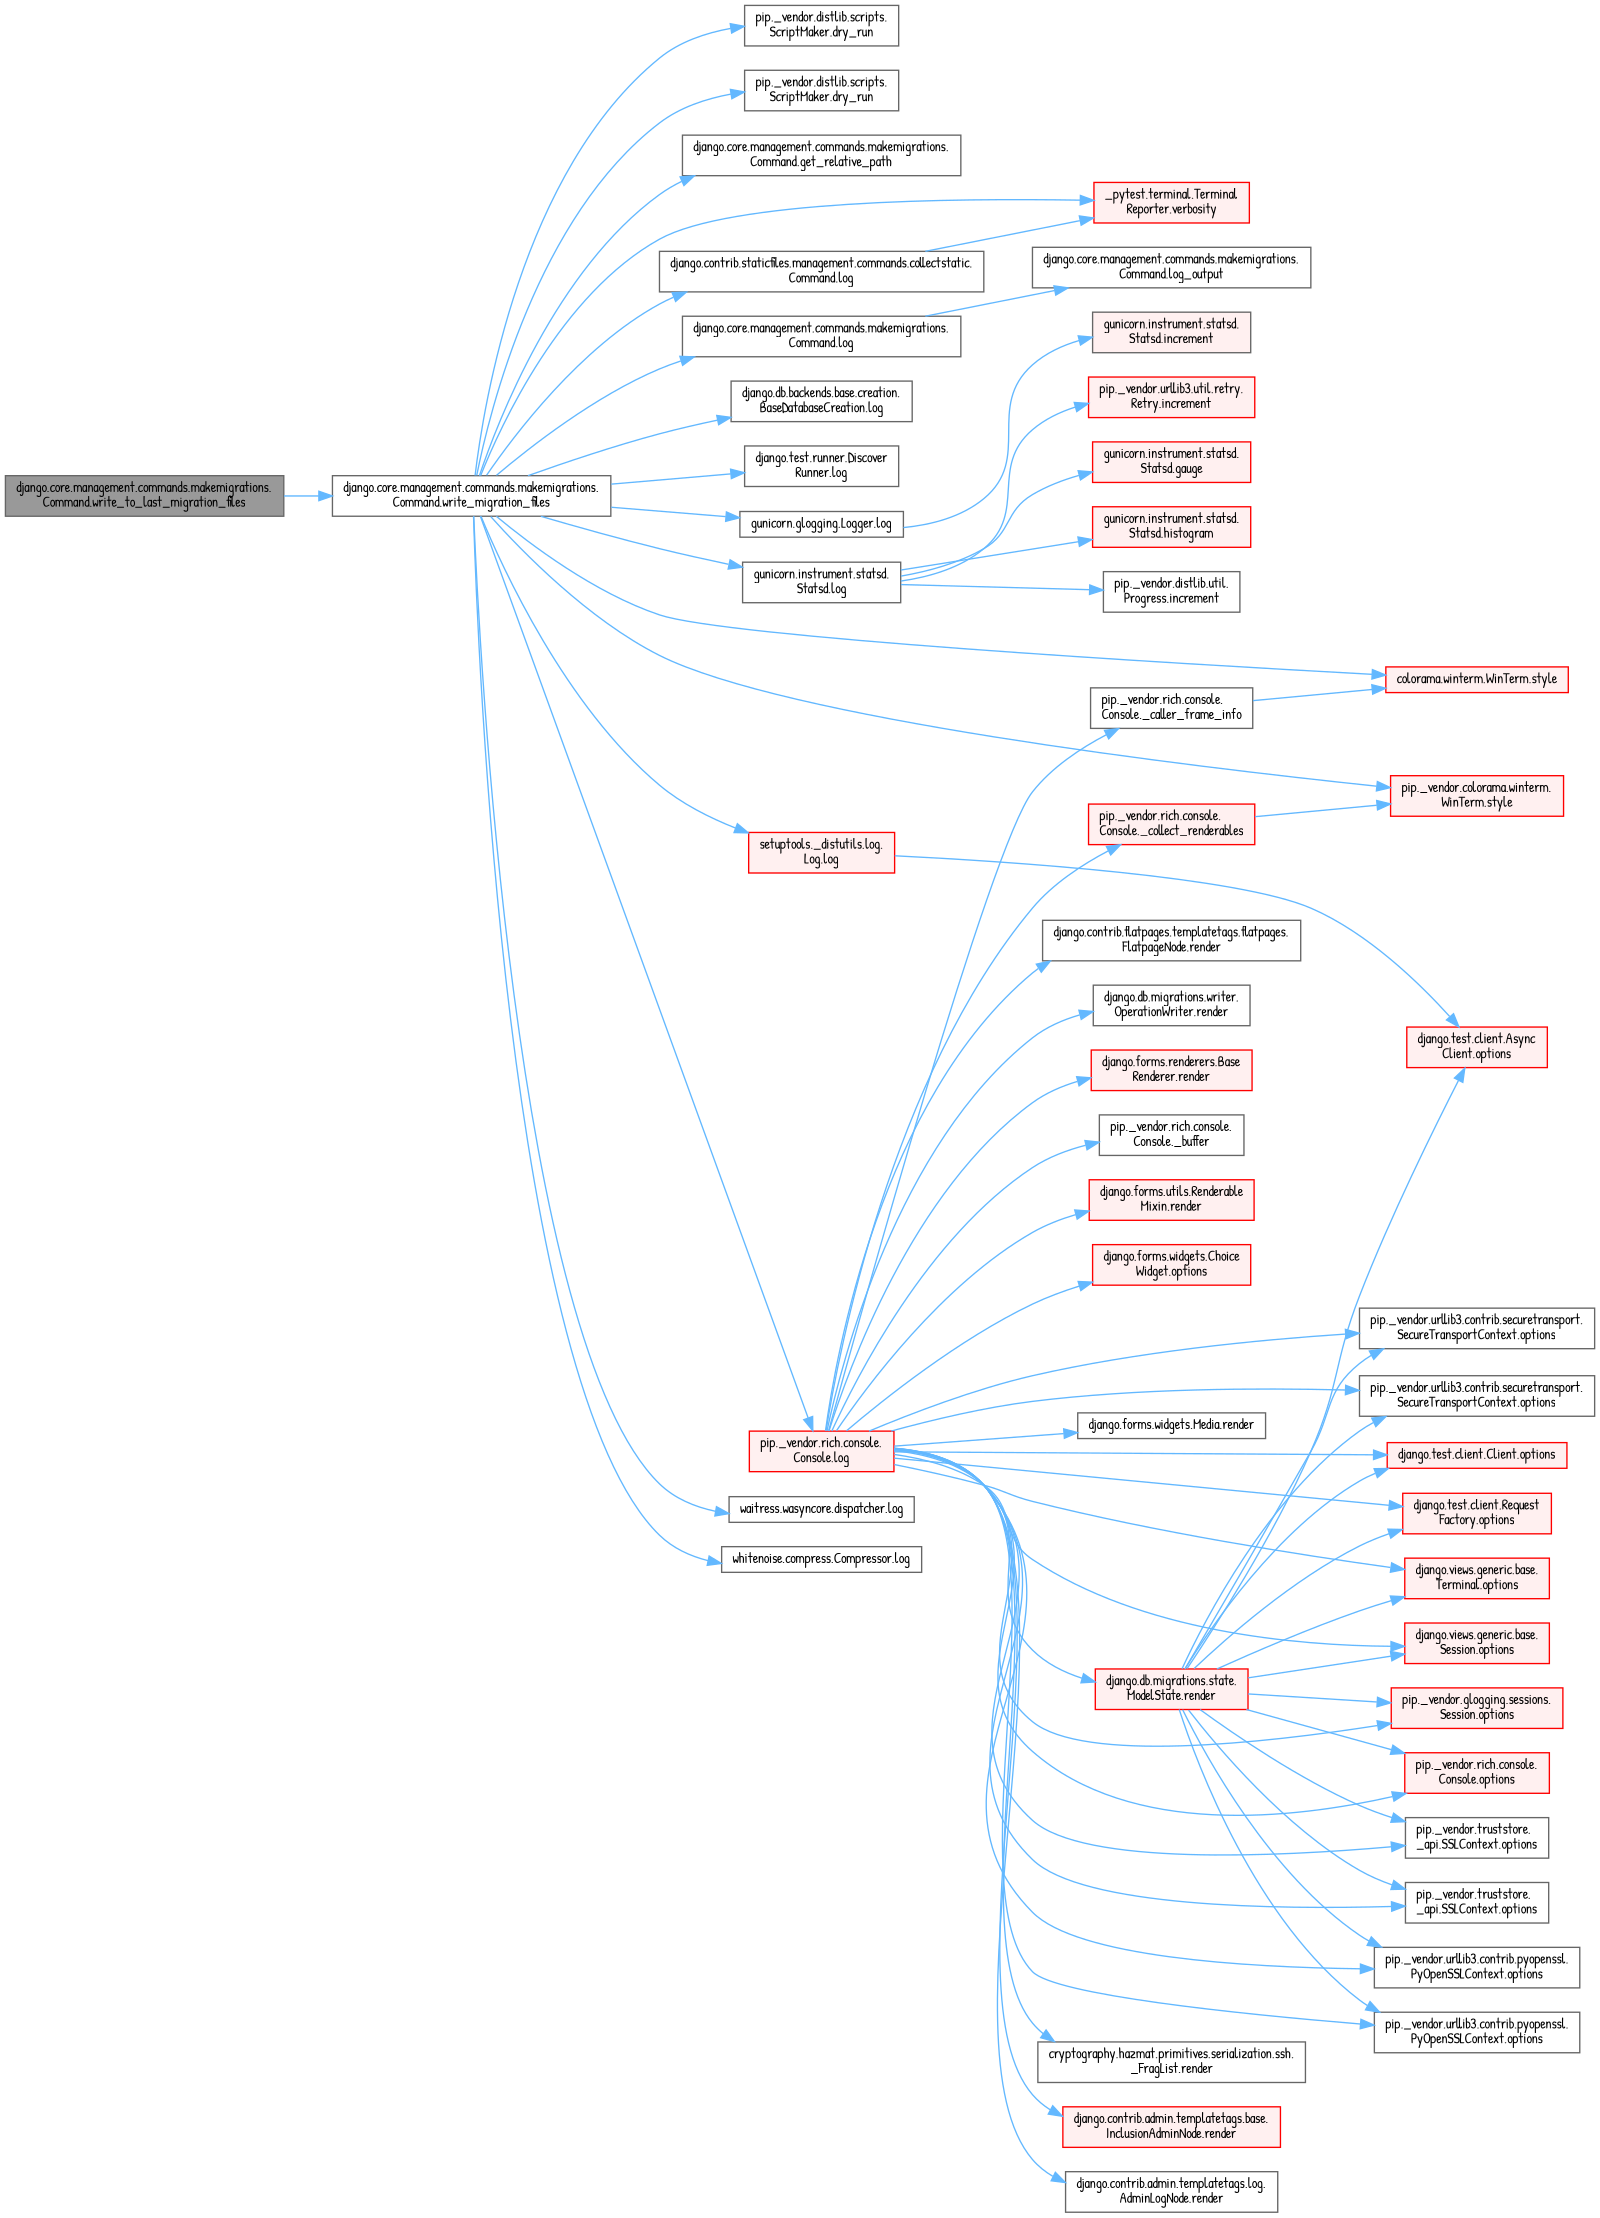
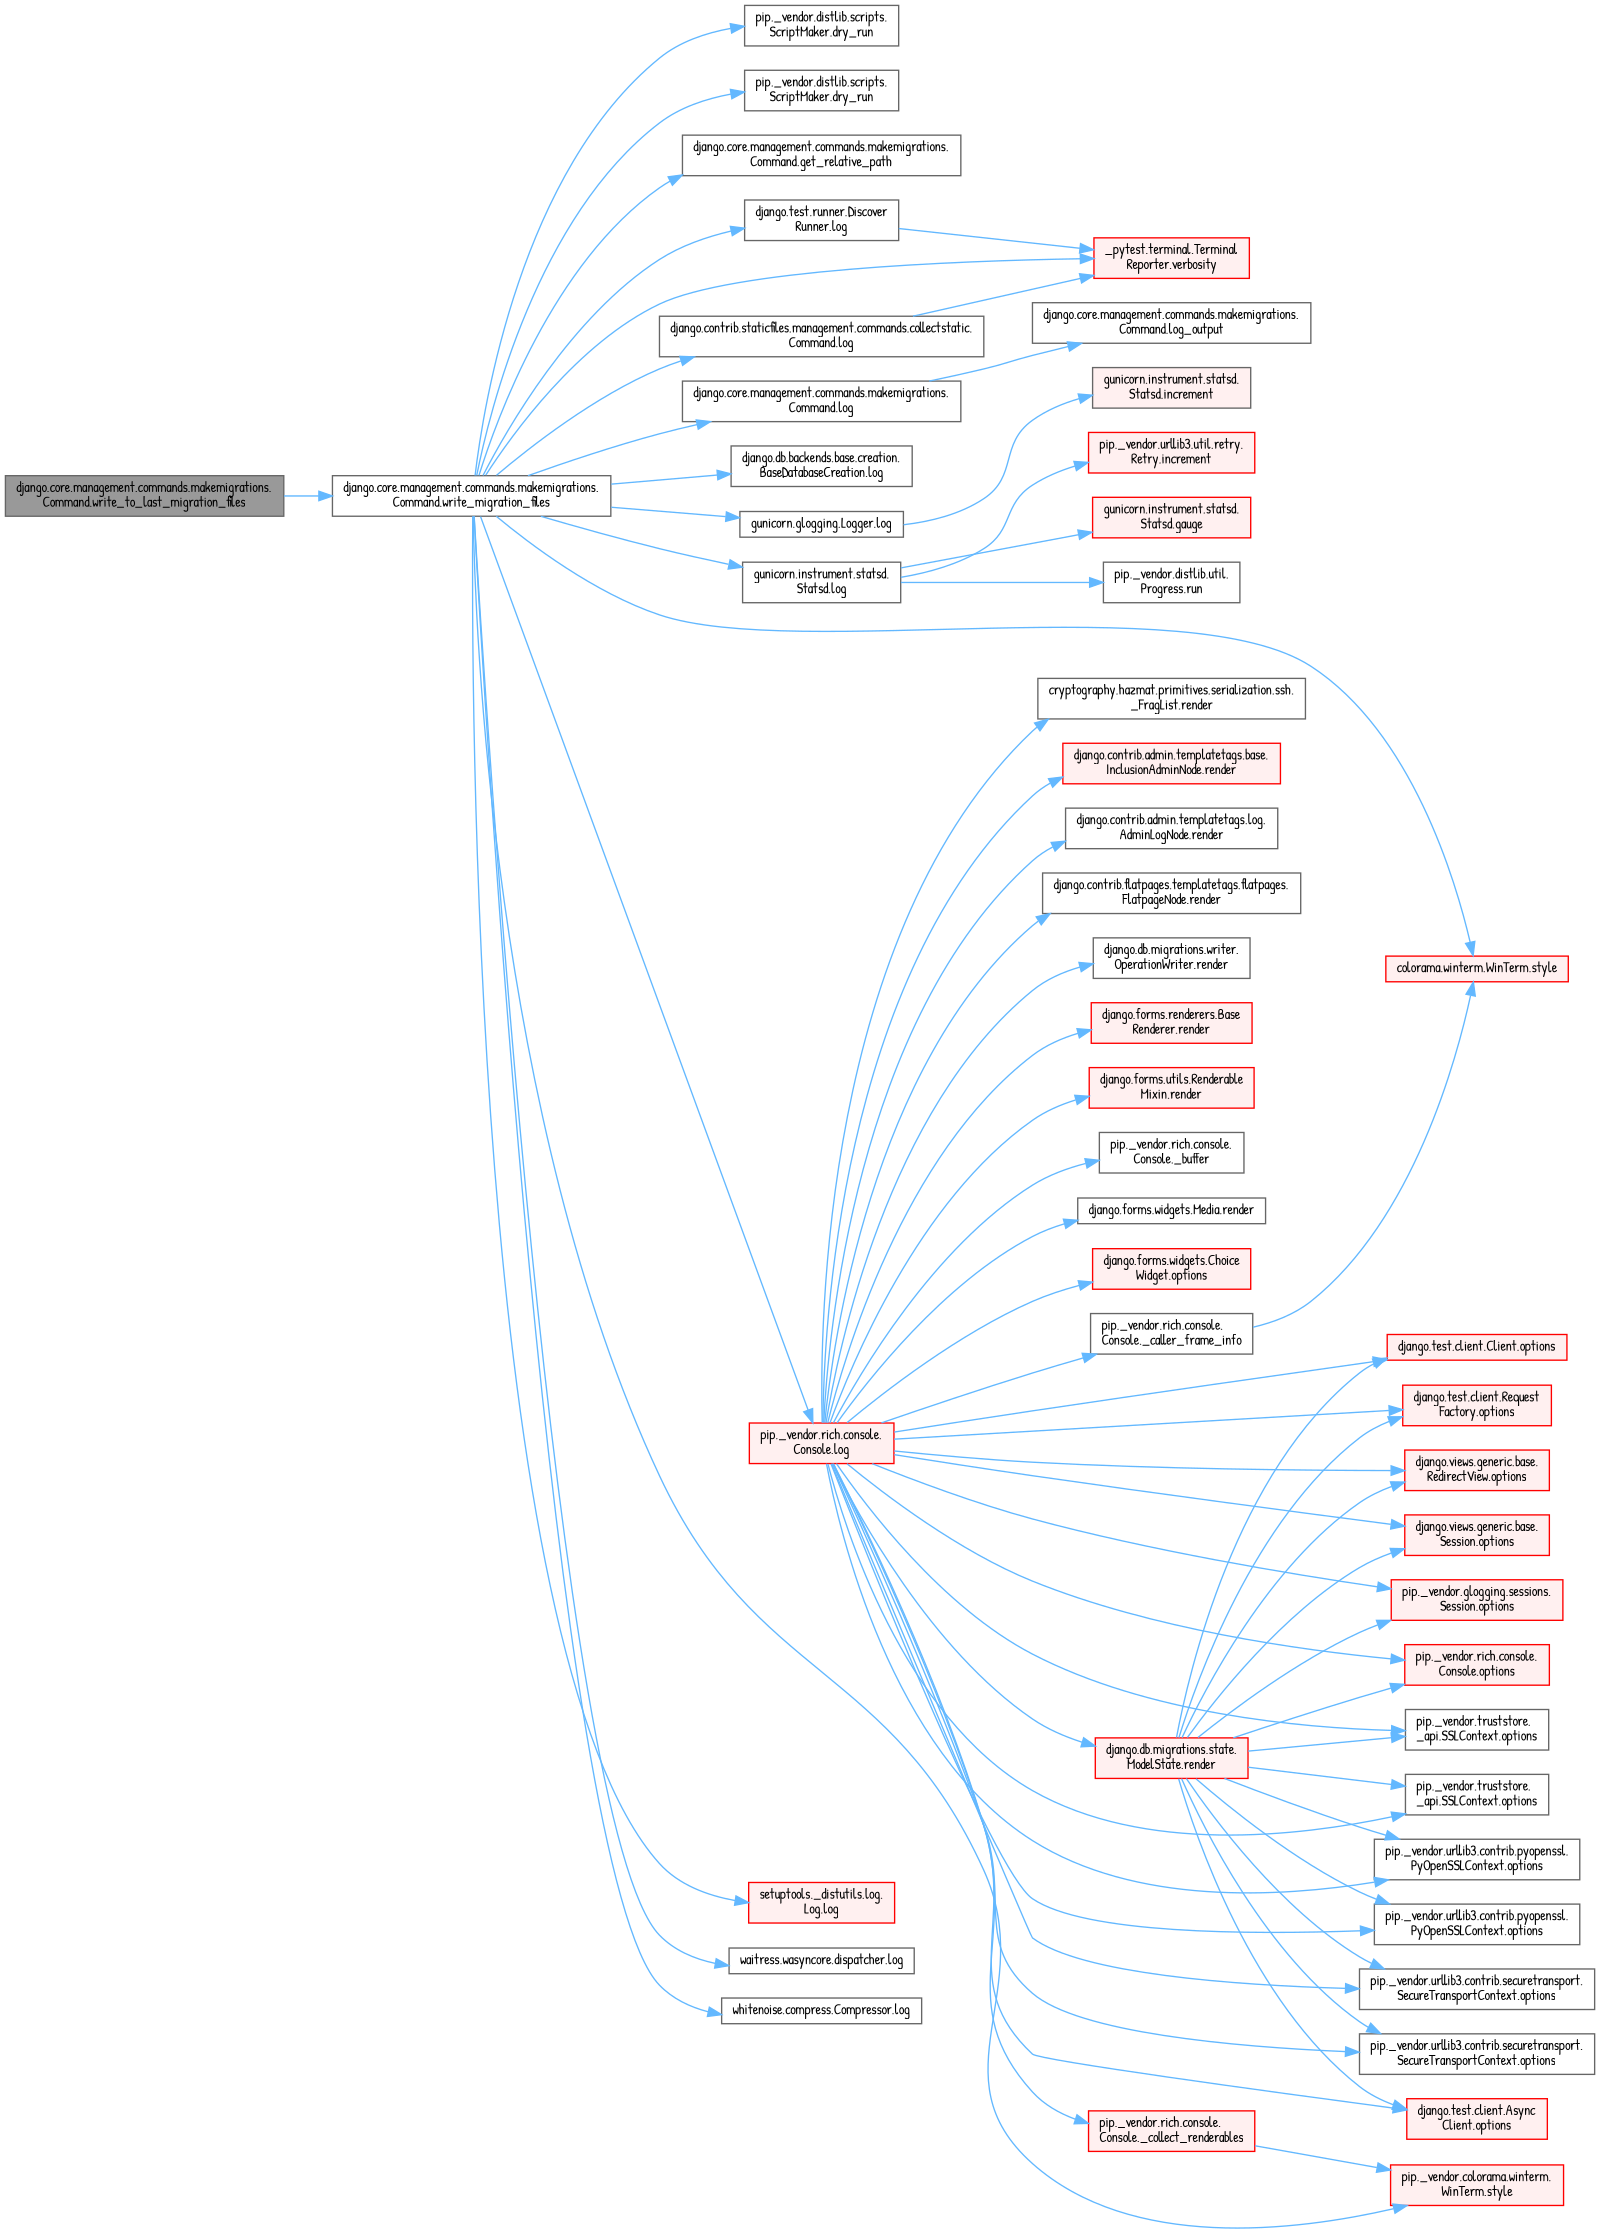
edge "django.test.runner.Discover Runner.log" -> "_pytest.terminal.Terminal Reporter.verbosity": added
node "gunicorn.instrument.statsd. Statsd.histogram": removed
node "pip._vendor.distlib.util. Progress.increment": label "pip._vendor.distlib.util. Progress.increment" -> "pip._vendor.distlib.util. Progress.run"
edge "setuptools._distutils.log. Log.log" -> "django.test.client.Async Client.options": now "pip._vendor.rich.console. Console.log" -> "django.test.client.Async Client.options"
node "django.views.generic.base. Terminal.options": label "django.views.generic.base. Terminal.options" -> "django.views.generic.base. RedirectView.options"
